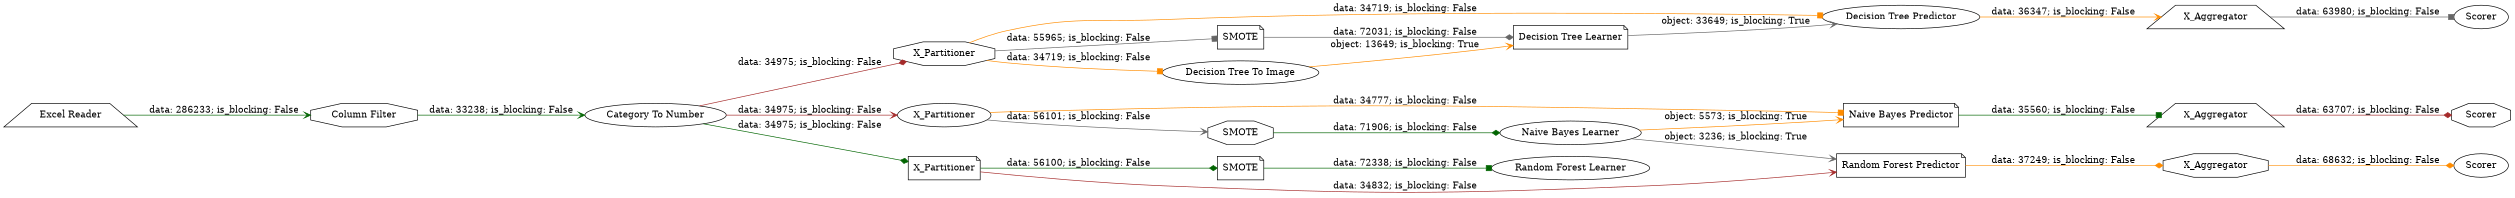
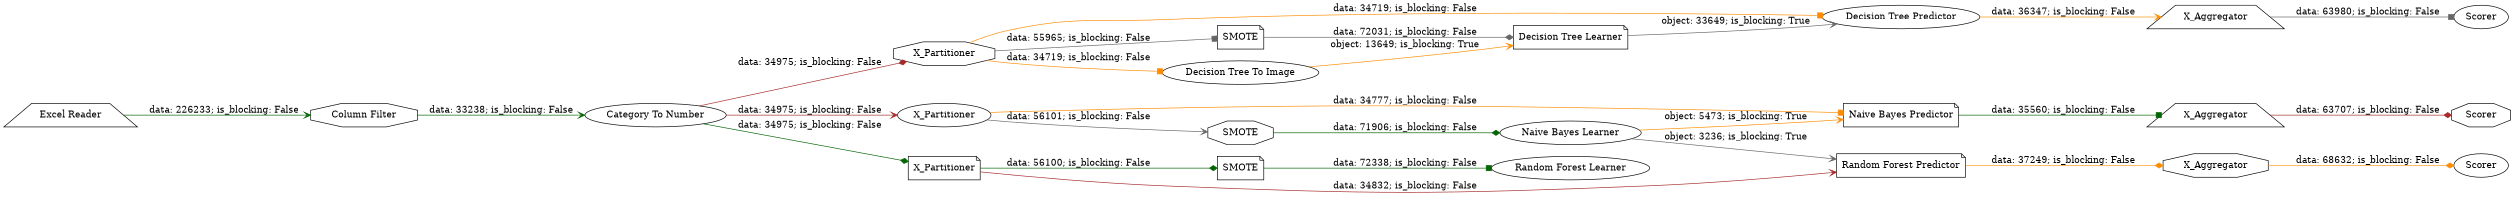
edge "Excel Reader" -> "Column Filter": label "data: 286233; is_blocking: False" -> "data: 226233; is_blocking: False"
edge "Naive Bayes Learner" -> "Naive Bayes Predictor": label "object: 5573; is_blocking: True" -> "object: 5473; is_blocking: True"
